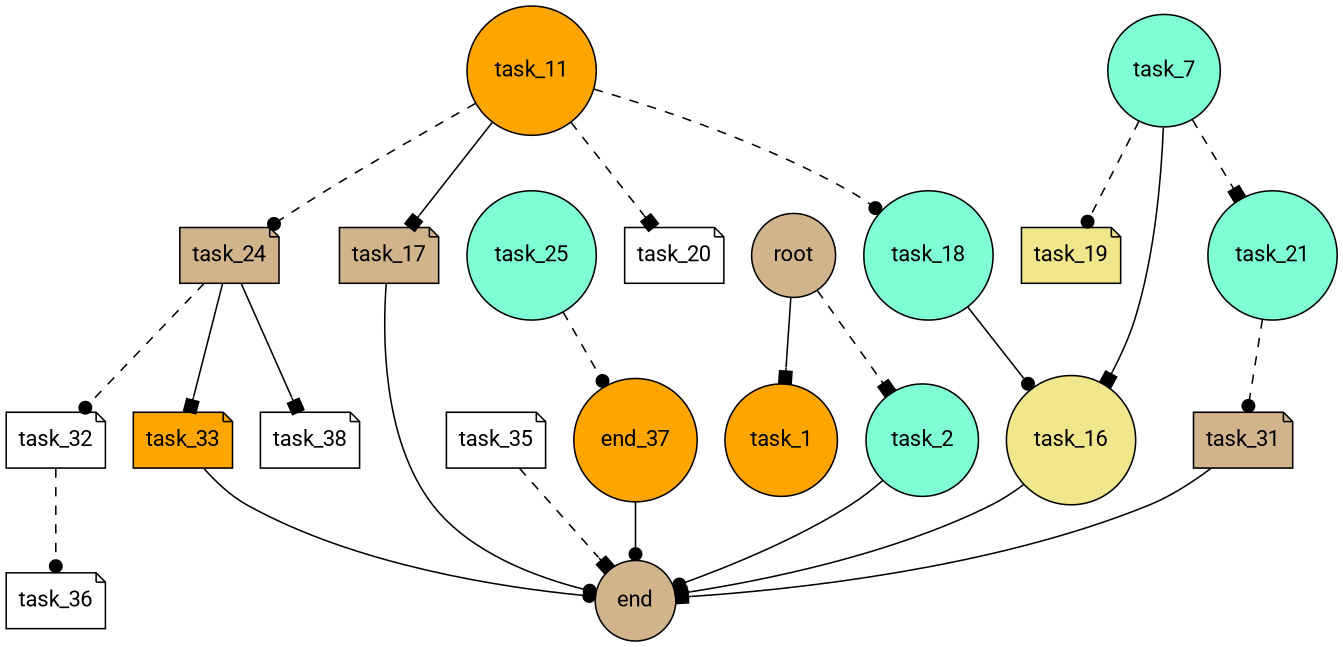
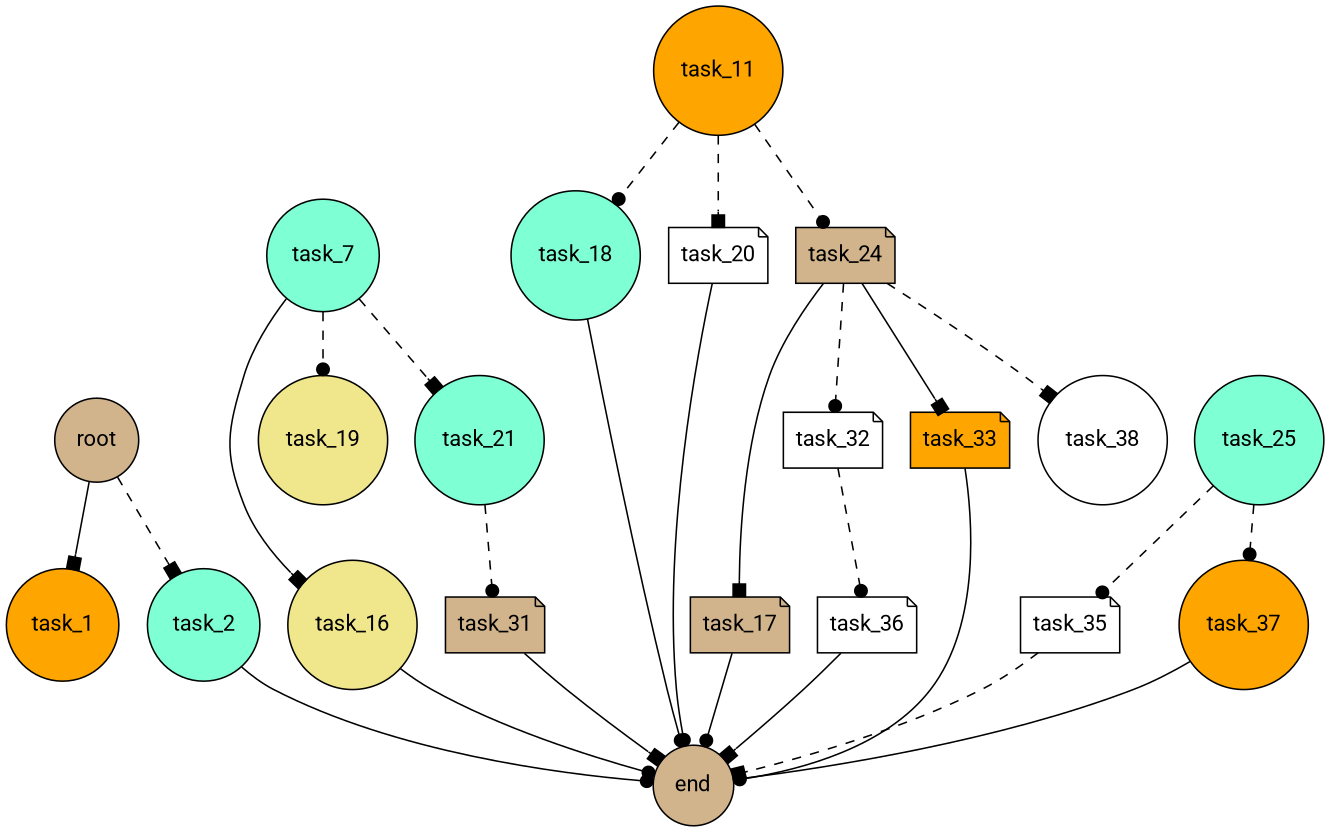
edge "task_11" -> "task_17": now "task_24" -> "task_17"
node "task_19": shape note -> circle
edge "task_24" -> "task_38": style solid -> dashed
edge "task_18" -> "task_16": now "task_18" -> "end"
node "task_38": shape note -> circle
node "end_37": label "end_37" -> "task_37"
edge "task_20" -> "end": added
edge "task_25" -> "task_35": added
edge "task_16" -> "end": arrowhead box -> dot
edge "task_36" -> "end": added
